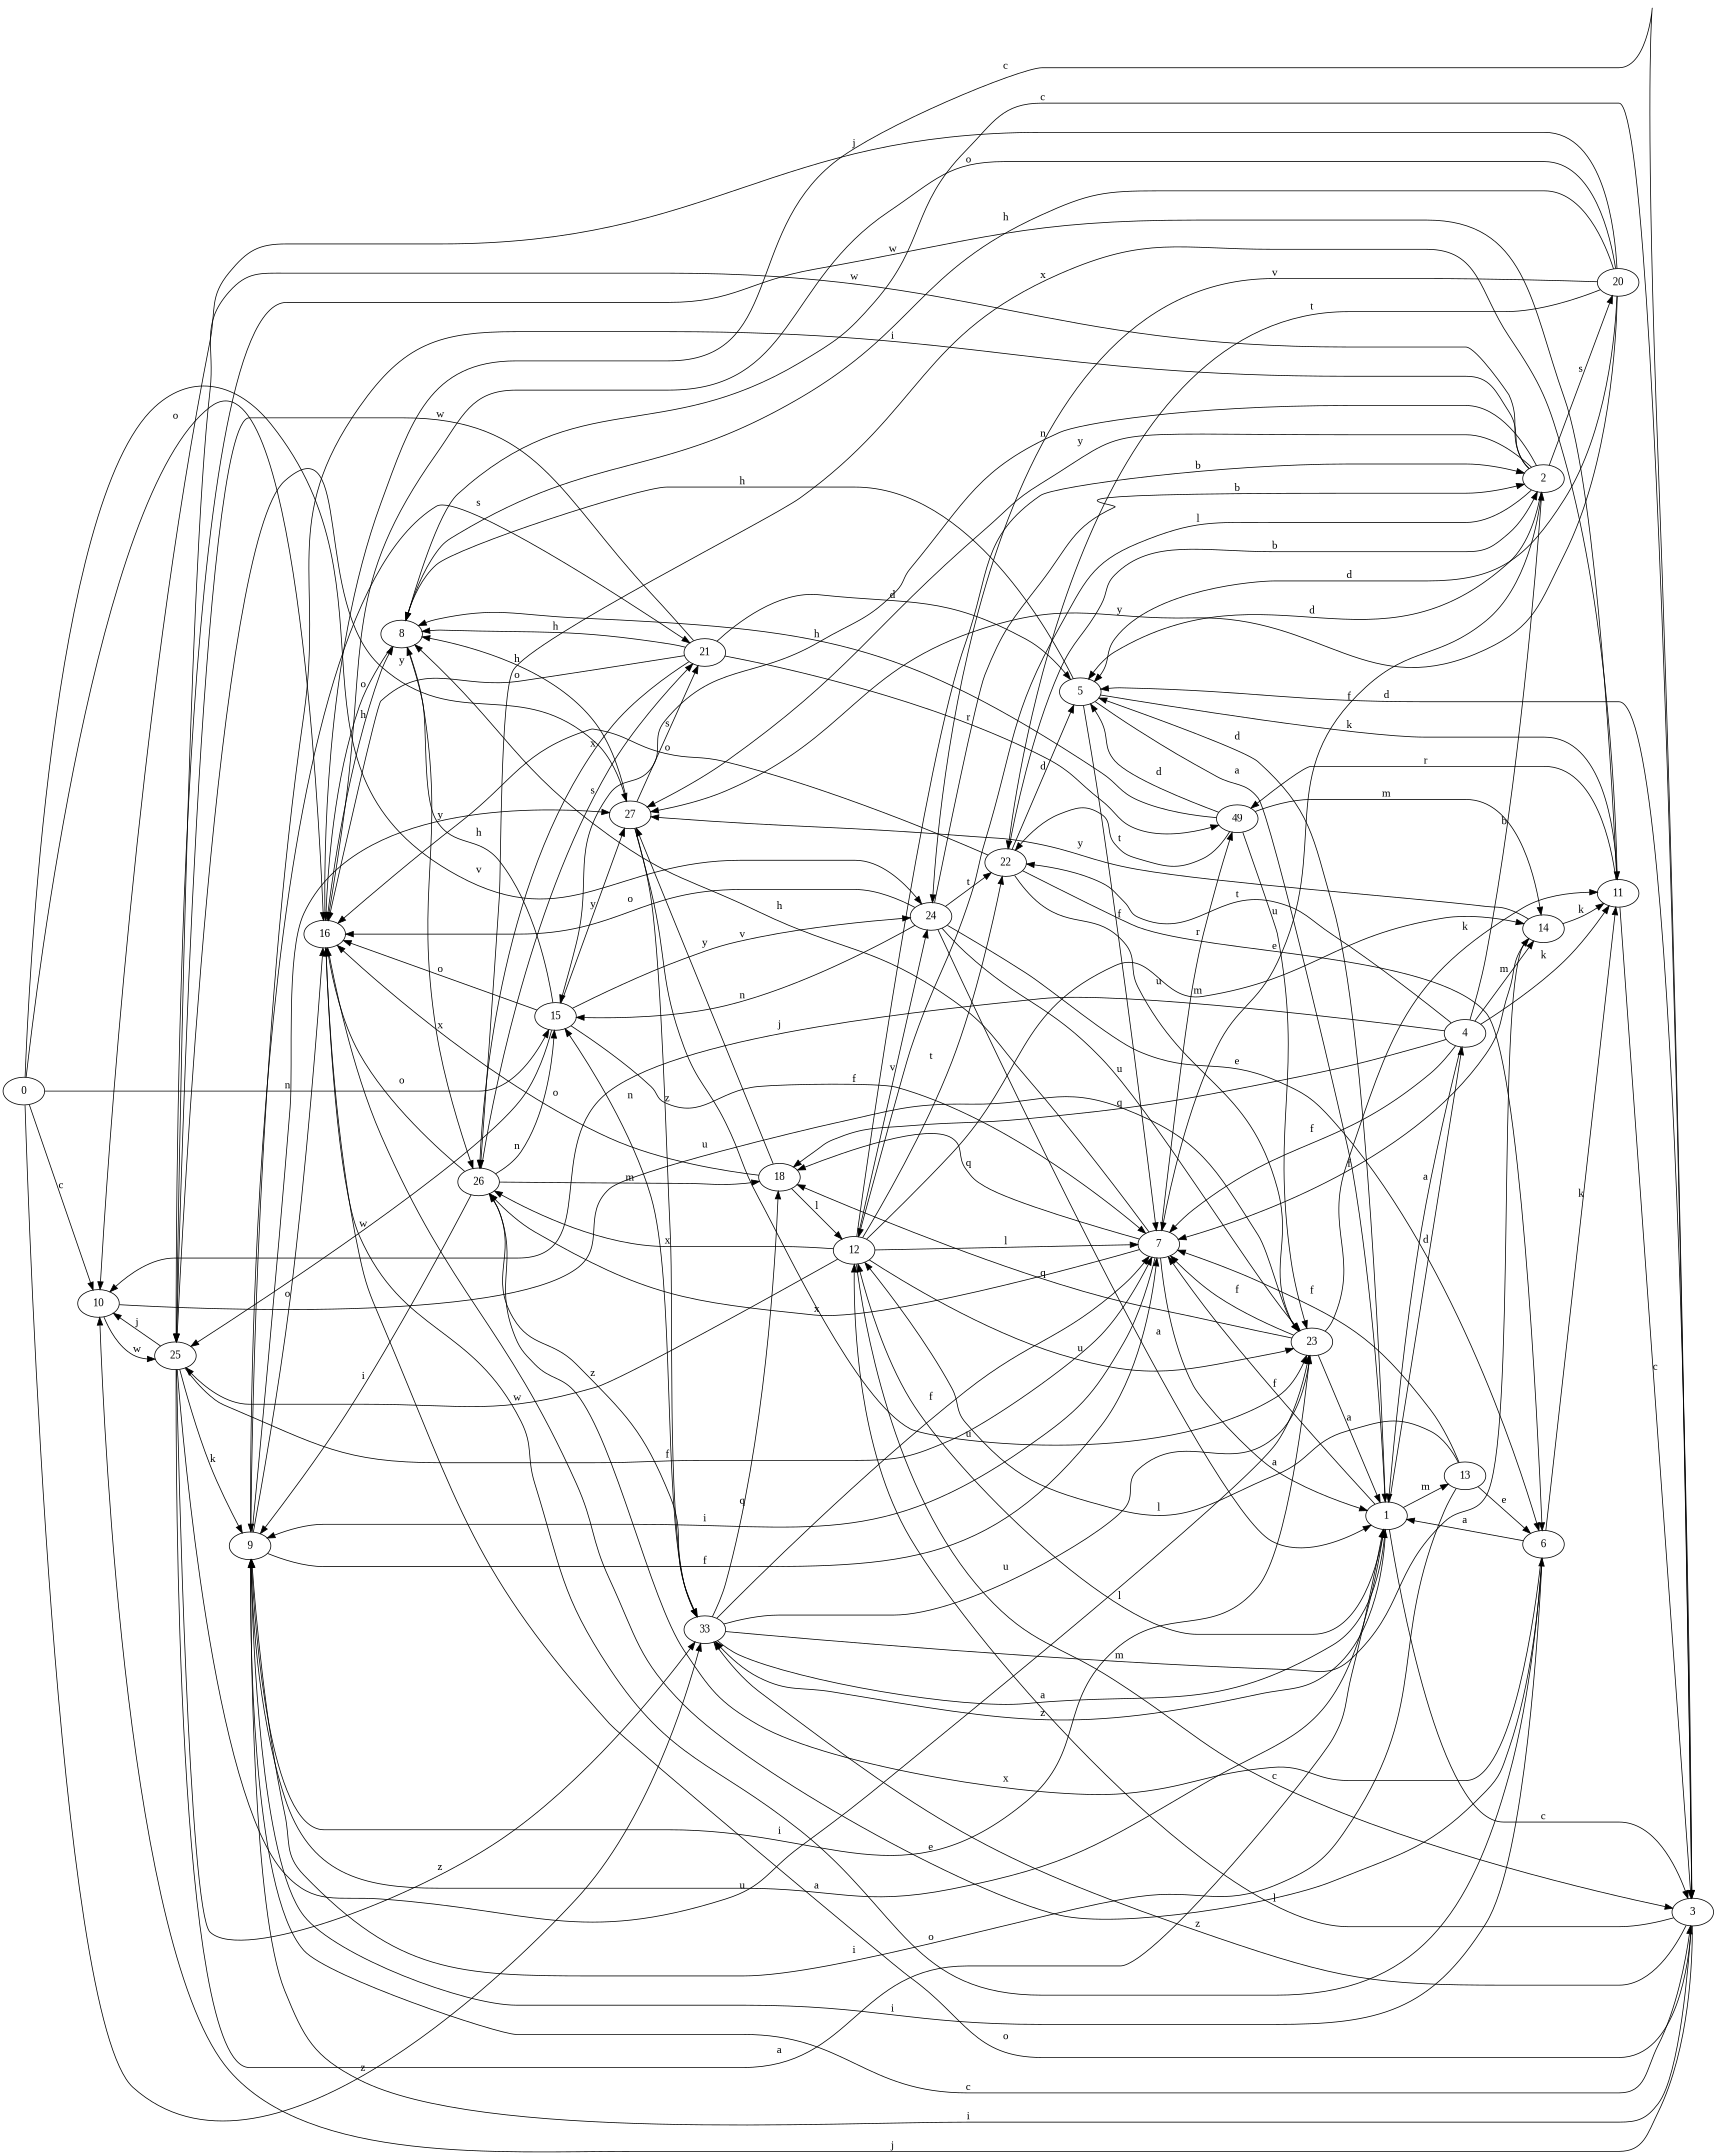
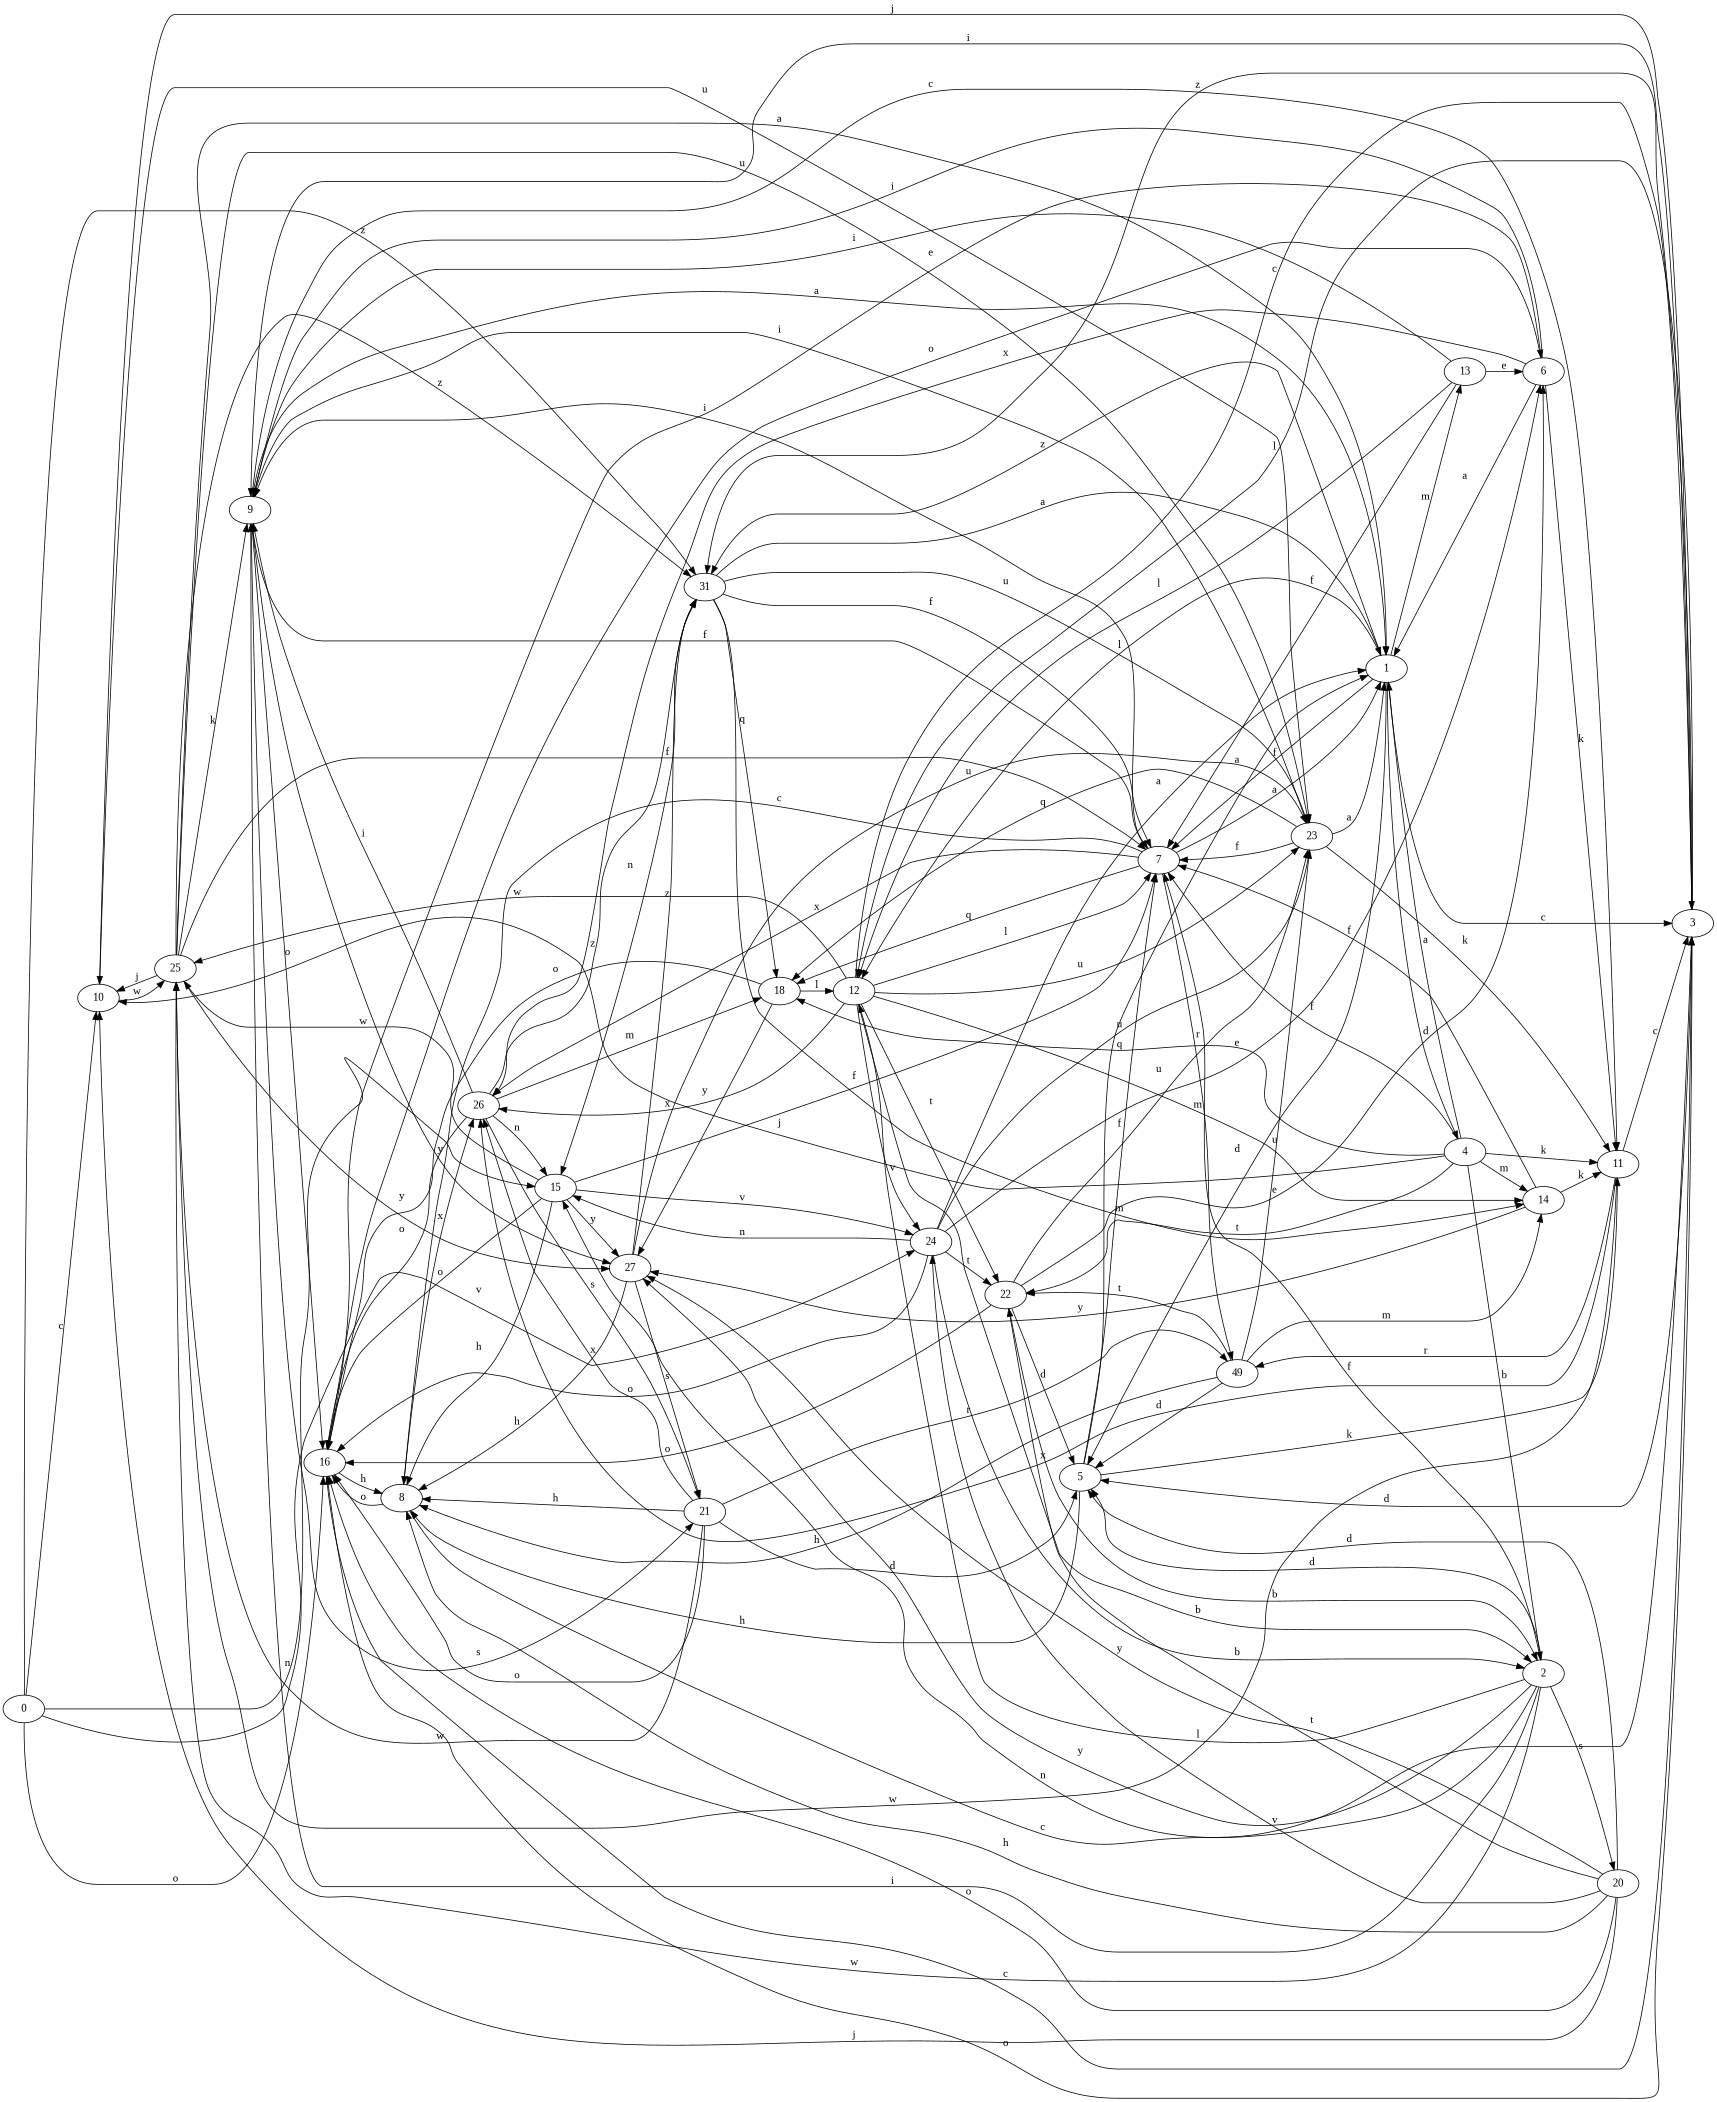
edge "7" -> "8": label "h" -> "c"
node "33": label "33" -> "31"
edge "9" -> "3": now "9" -> "11"
